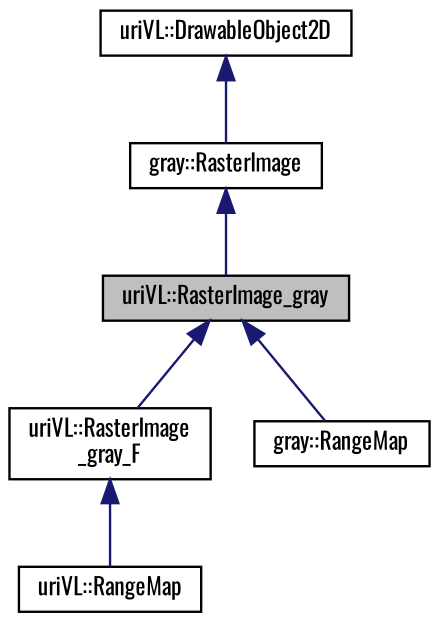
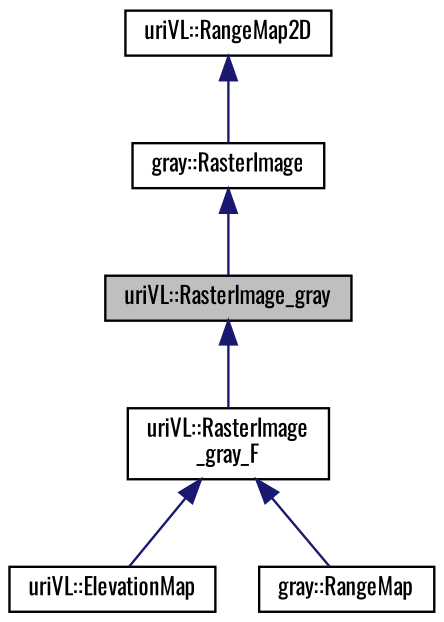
node "uriVL::DrawableObject2D": label "uriVL::DrawableObject2D" -> "uriVL::RangeMap2D"
edge "gray::RangeMap" -> "uriVL::RasterImage_gray": now "gray::RangeMap" -> "uriVL::RasterImage _gray_F"
node "uriVL::RangeMap": label "uriVL::RangeMap" -> "uriVL::ElevationMap"
